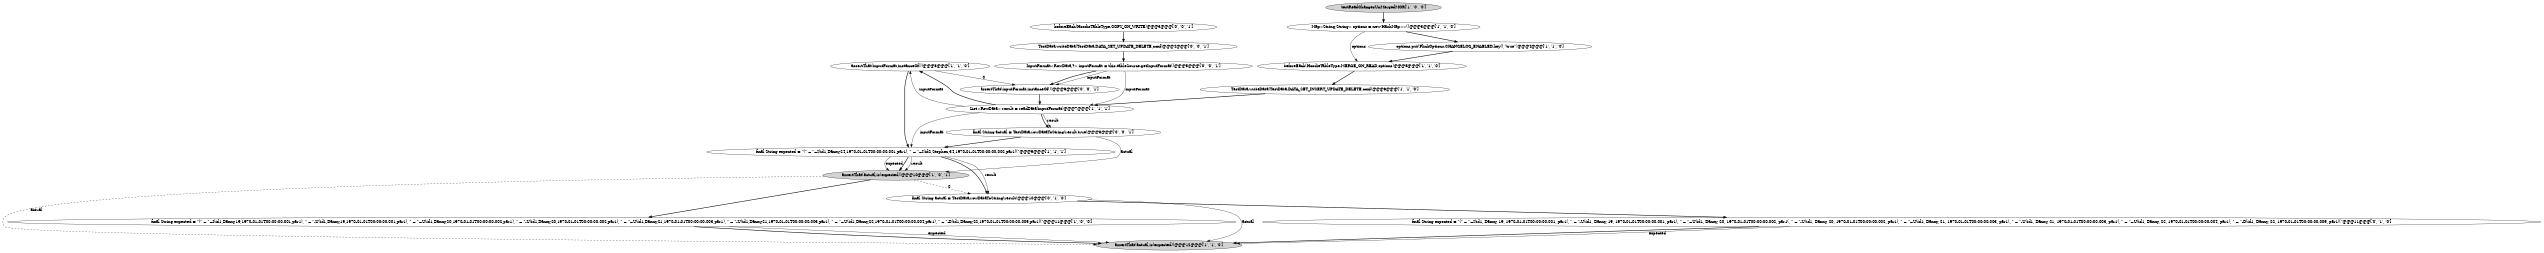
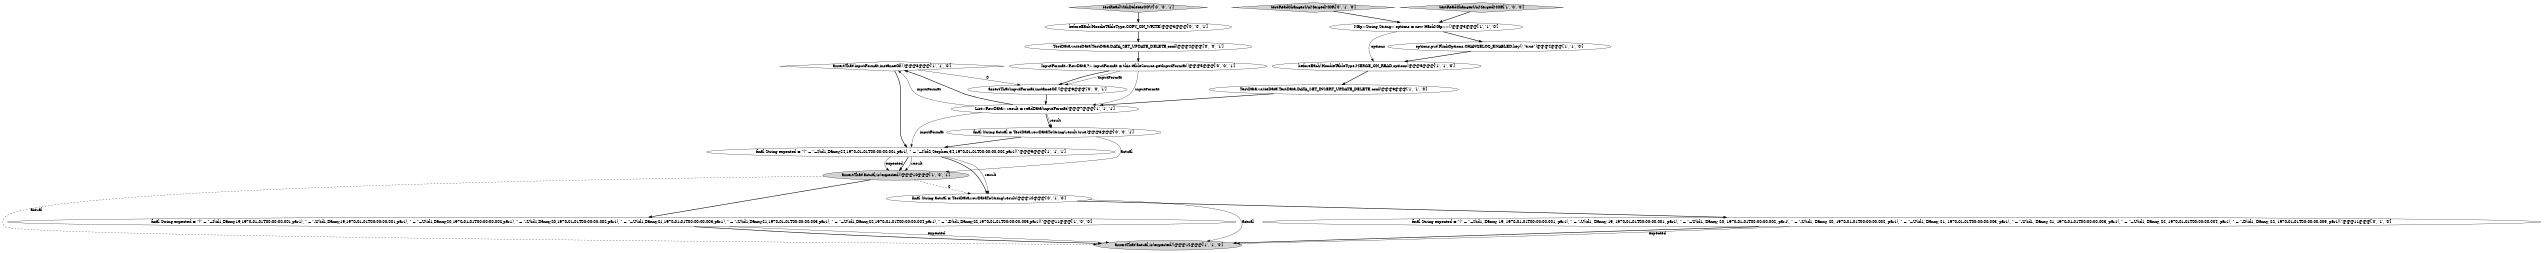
node "testReadWithDeletesCOW['0', '0', '1']": added
node "testReadChangesUnMergedMOR['0', '1', '0']": added
node "testReadChangesUnMergedMOR['1', '0', '0']": shape ellipse -> diamond
node "assertThat(inputFormat,instanceOf())@@@8@@@['1', '1', '0']": shape ellipse -> diamond
